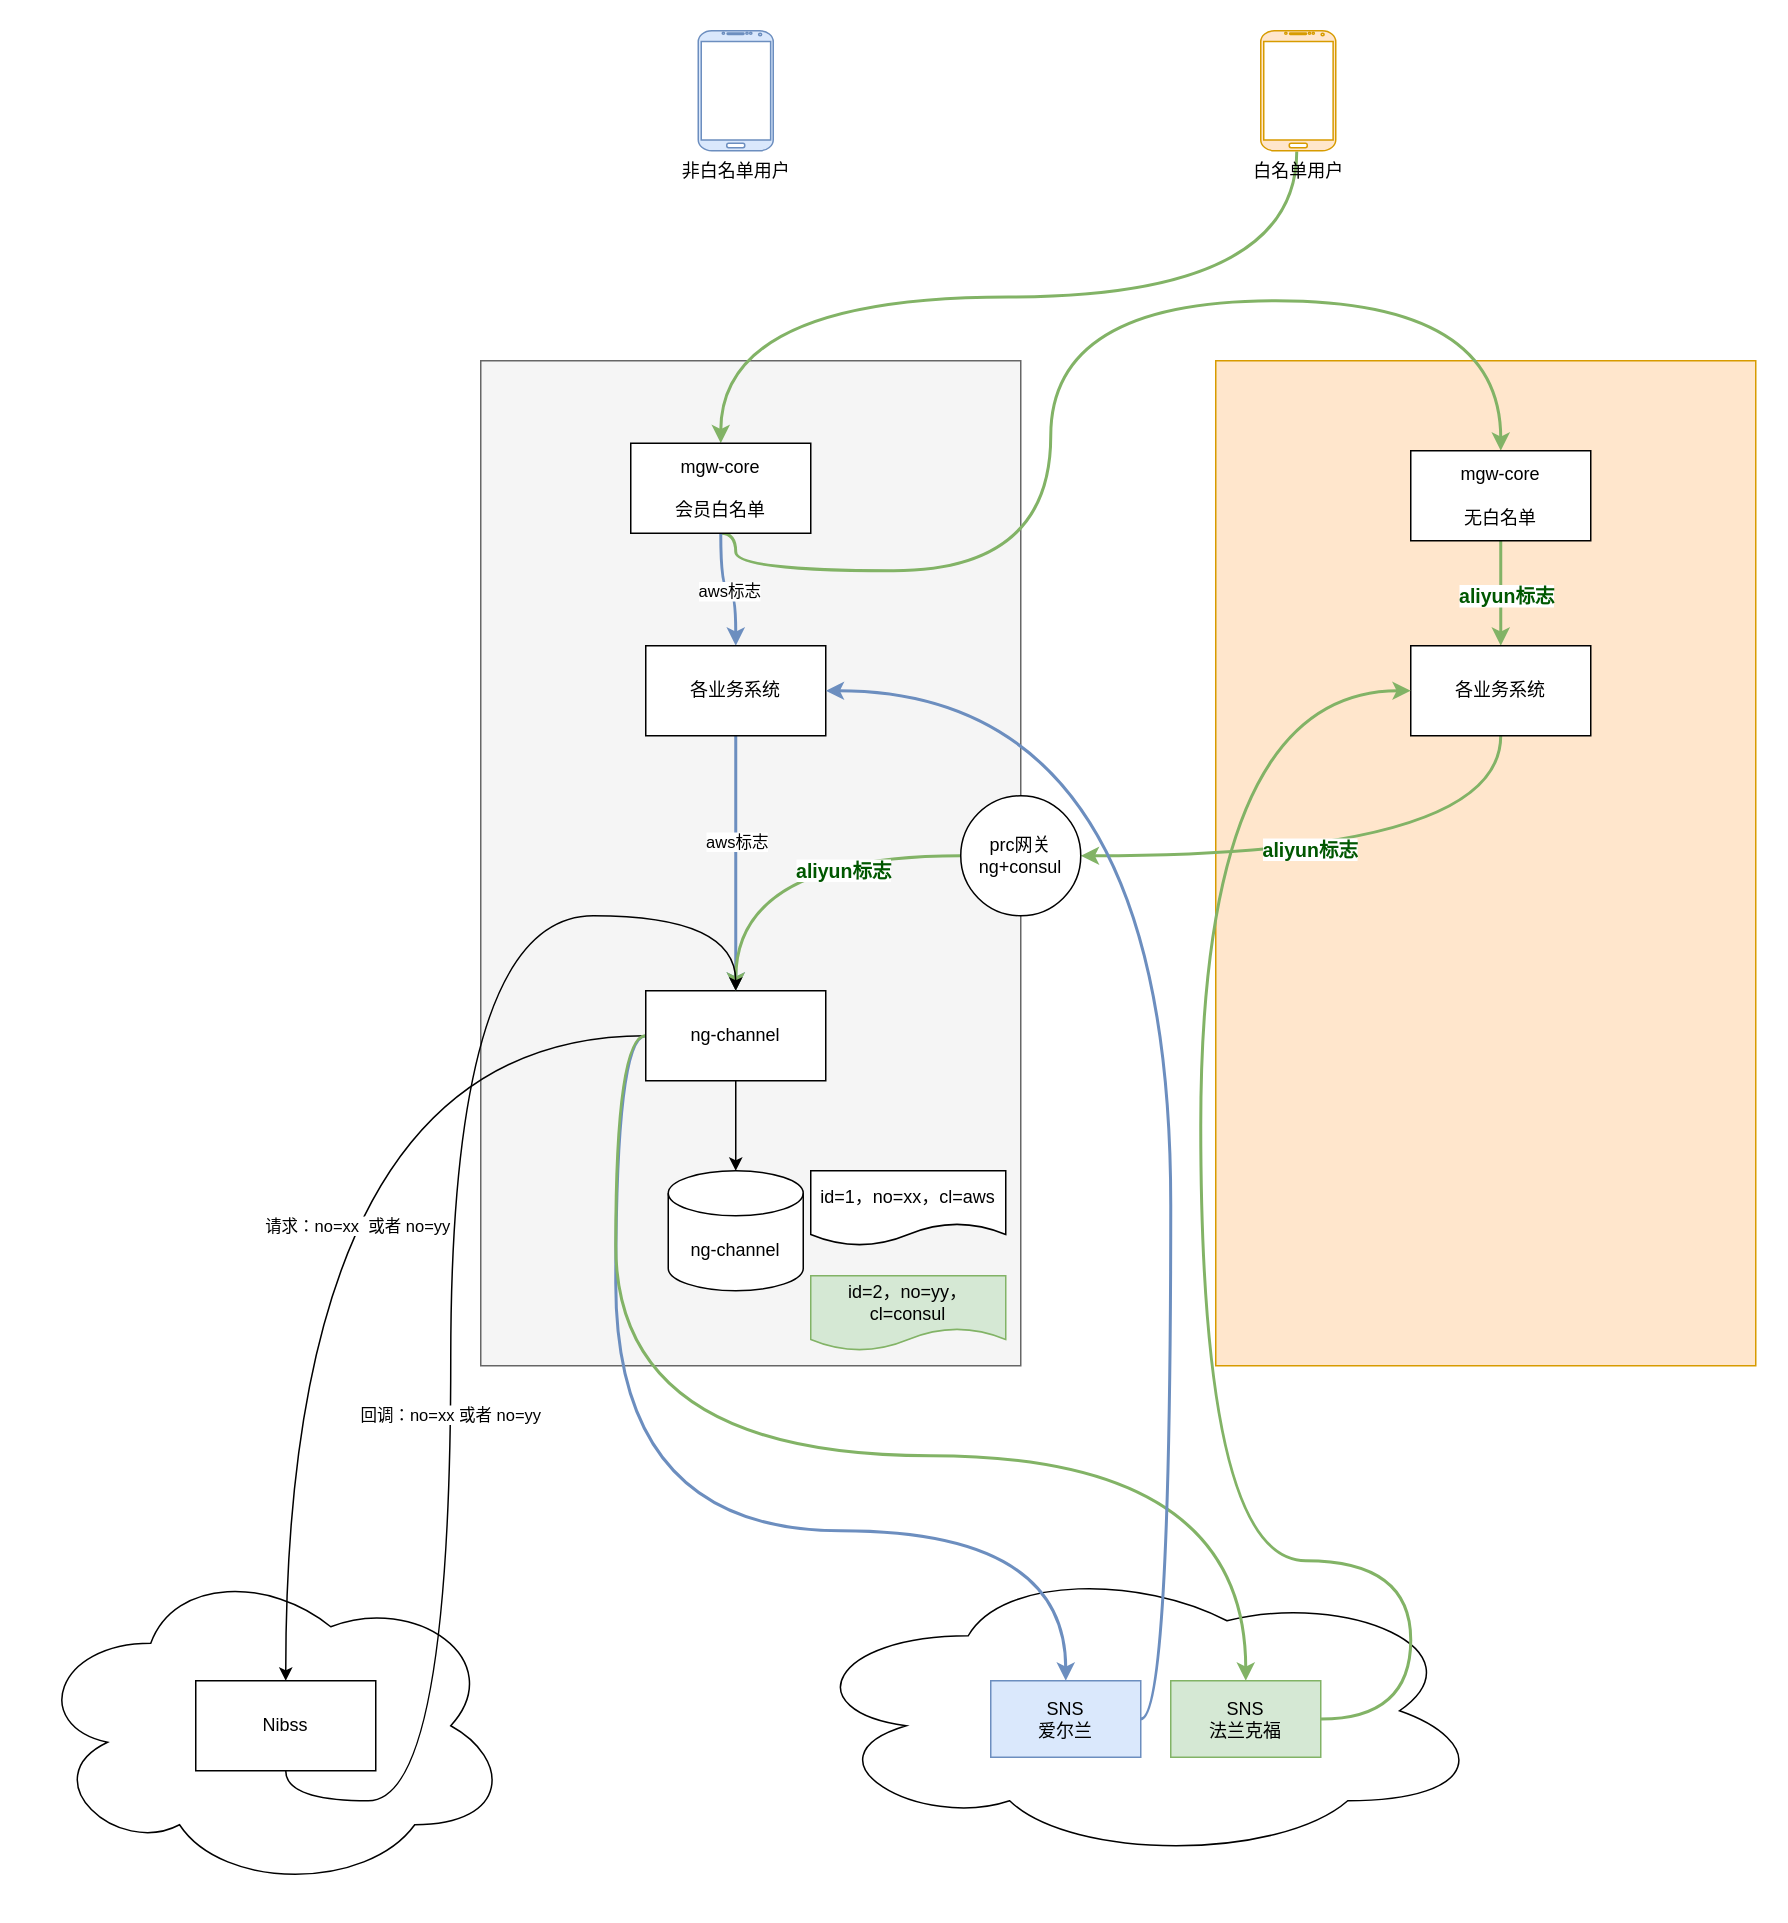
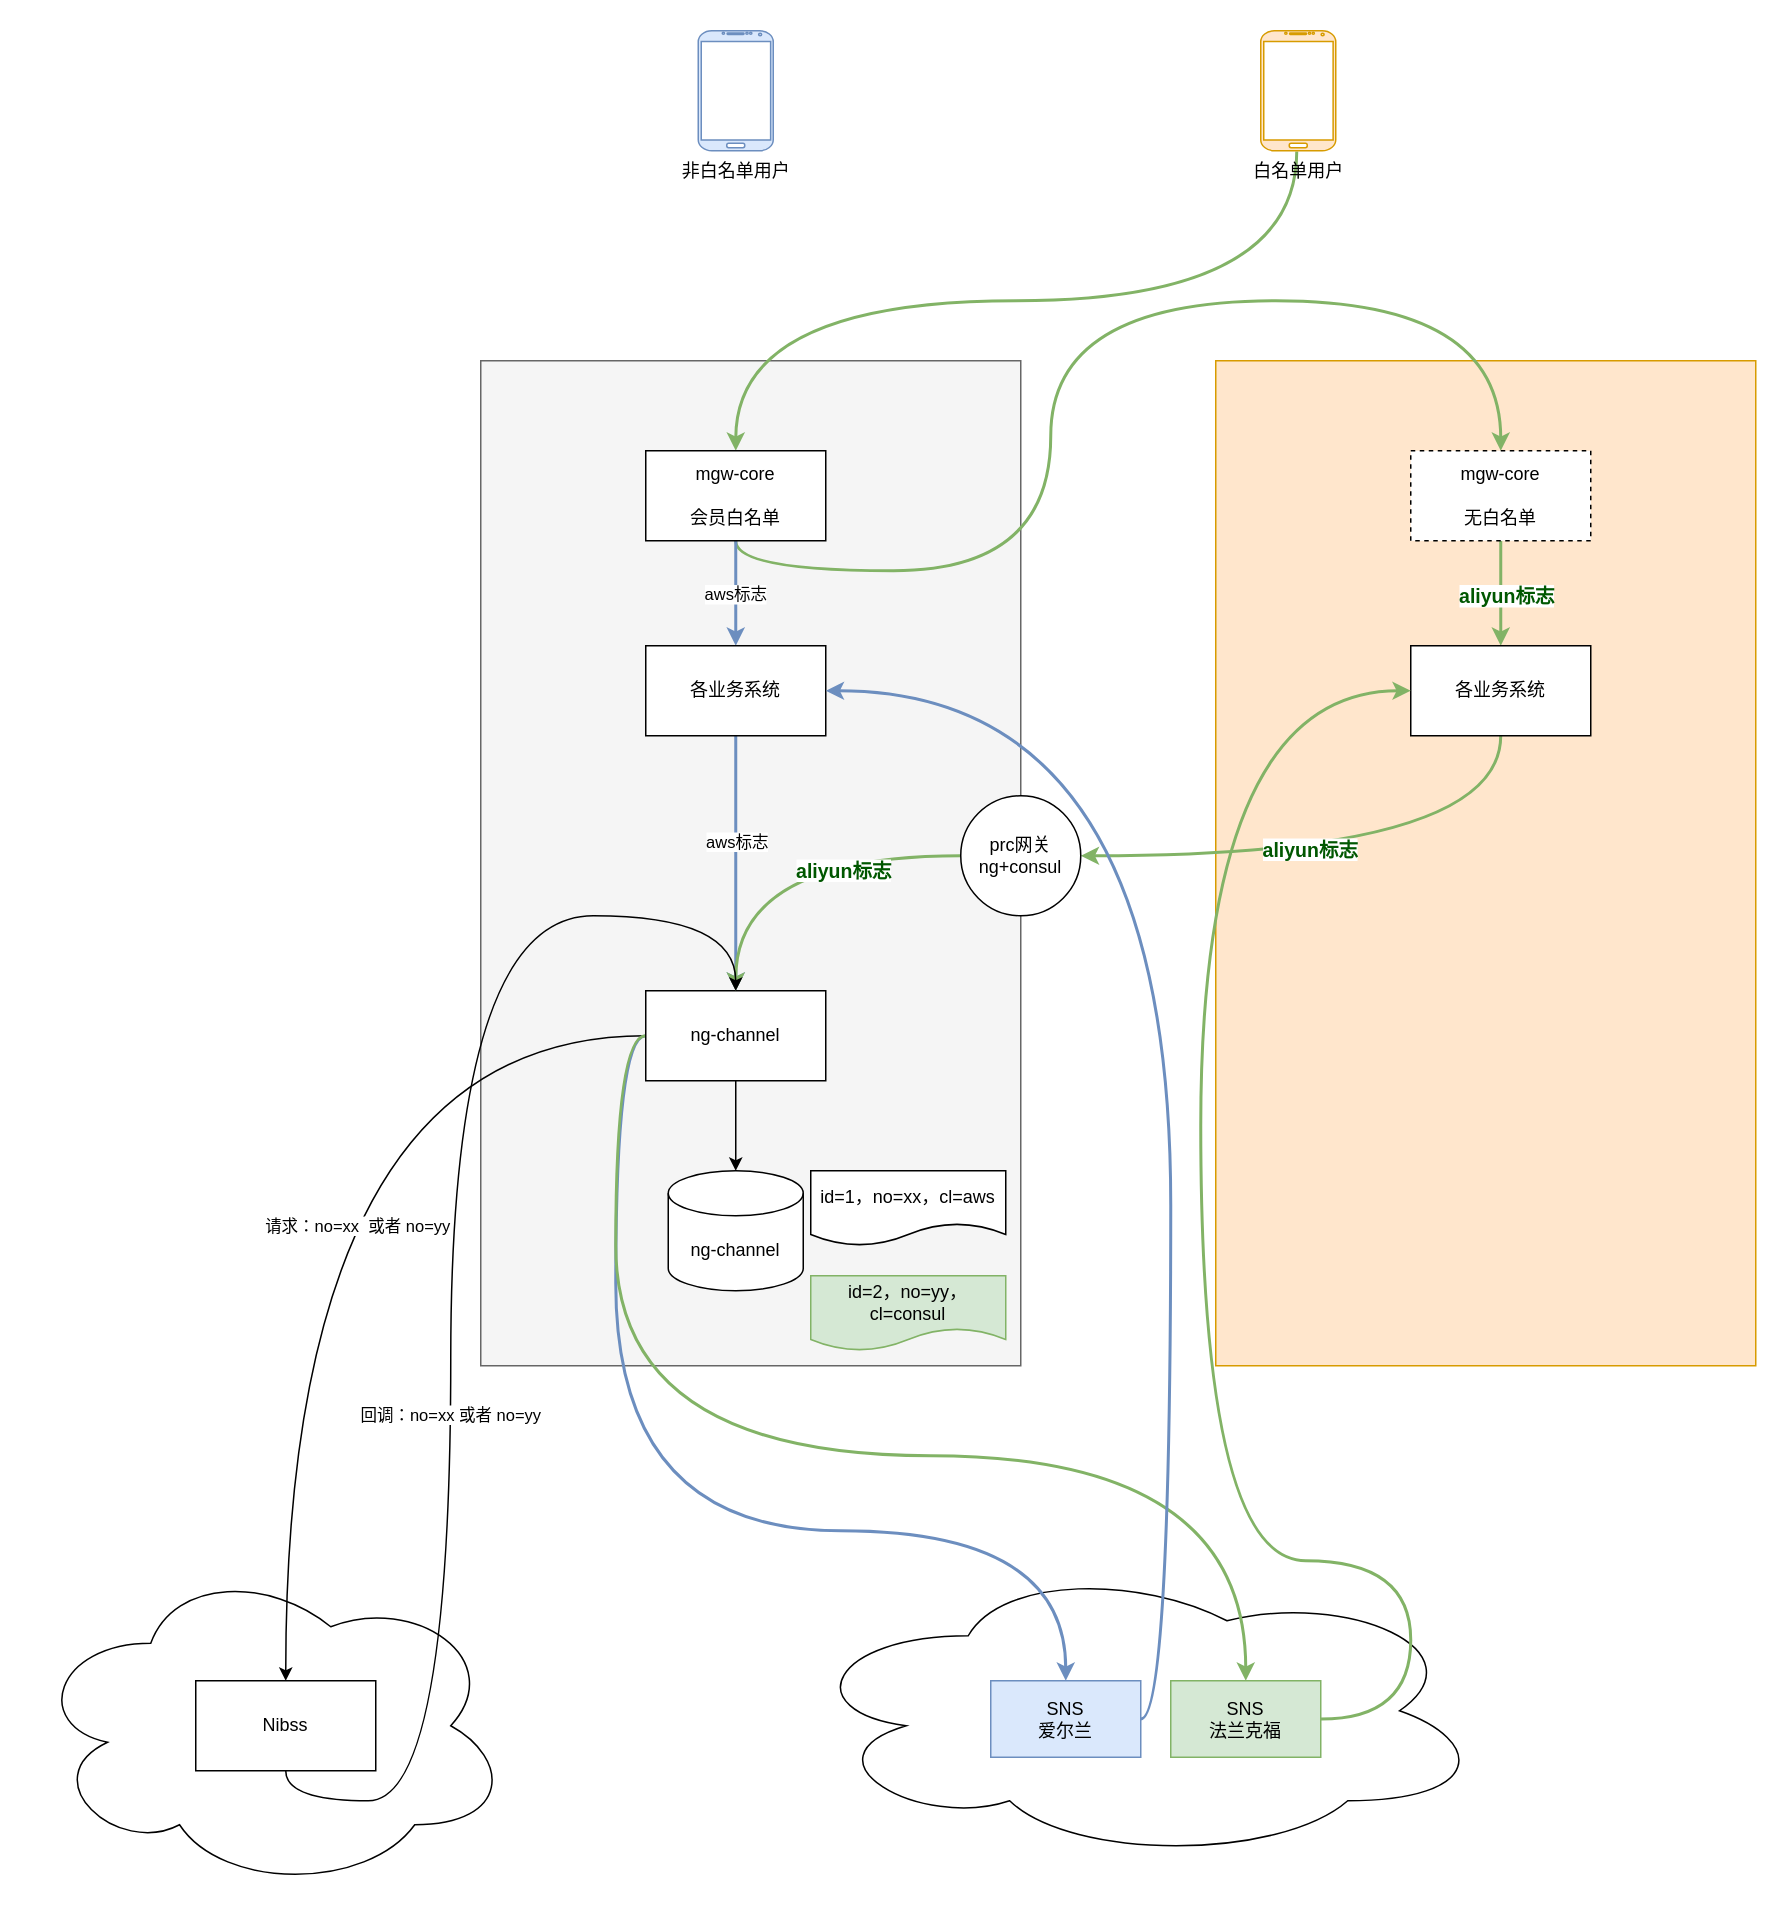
node "mgw-core 会员白名单": moved (721, 488) -> (736, 496)
node "mgw-core 无白名单": style solid -> dashed
